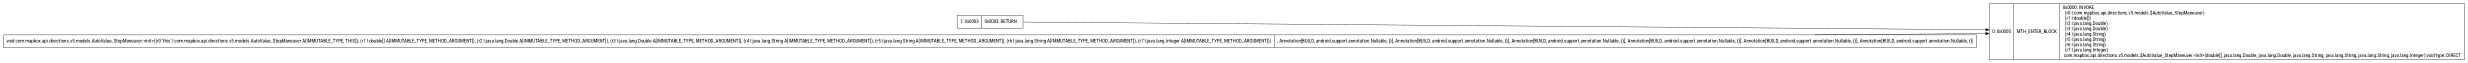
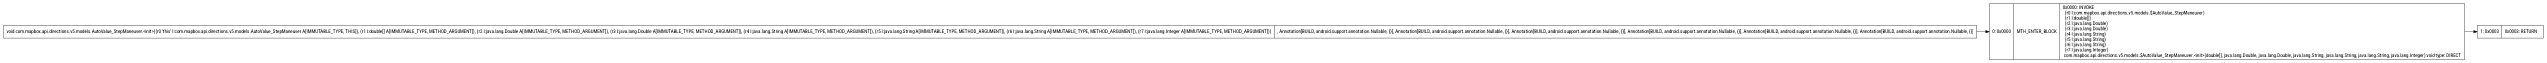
edge "1: 0x0003" -> "0: 0x0000": reversed
